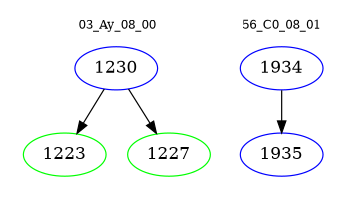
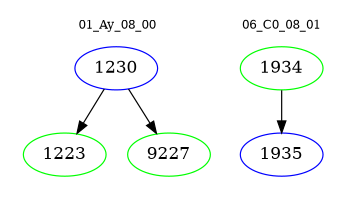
cluster "03_Ay_08_00": label "03_Ay_08_00" -> "01_Ay_08_00"
cluster "56_C0_08_01": label "56_C0_08_01" -> "06_C0_08_01"
node "1934": color blue -> green
node "1227": label "1227" -> "9227"
